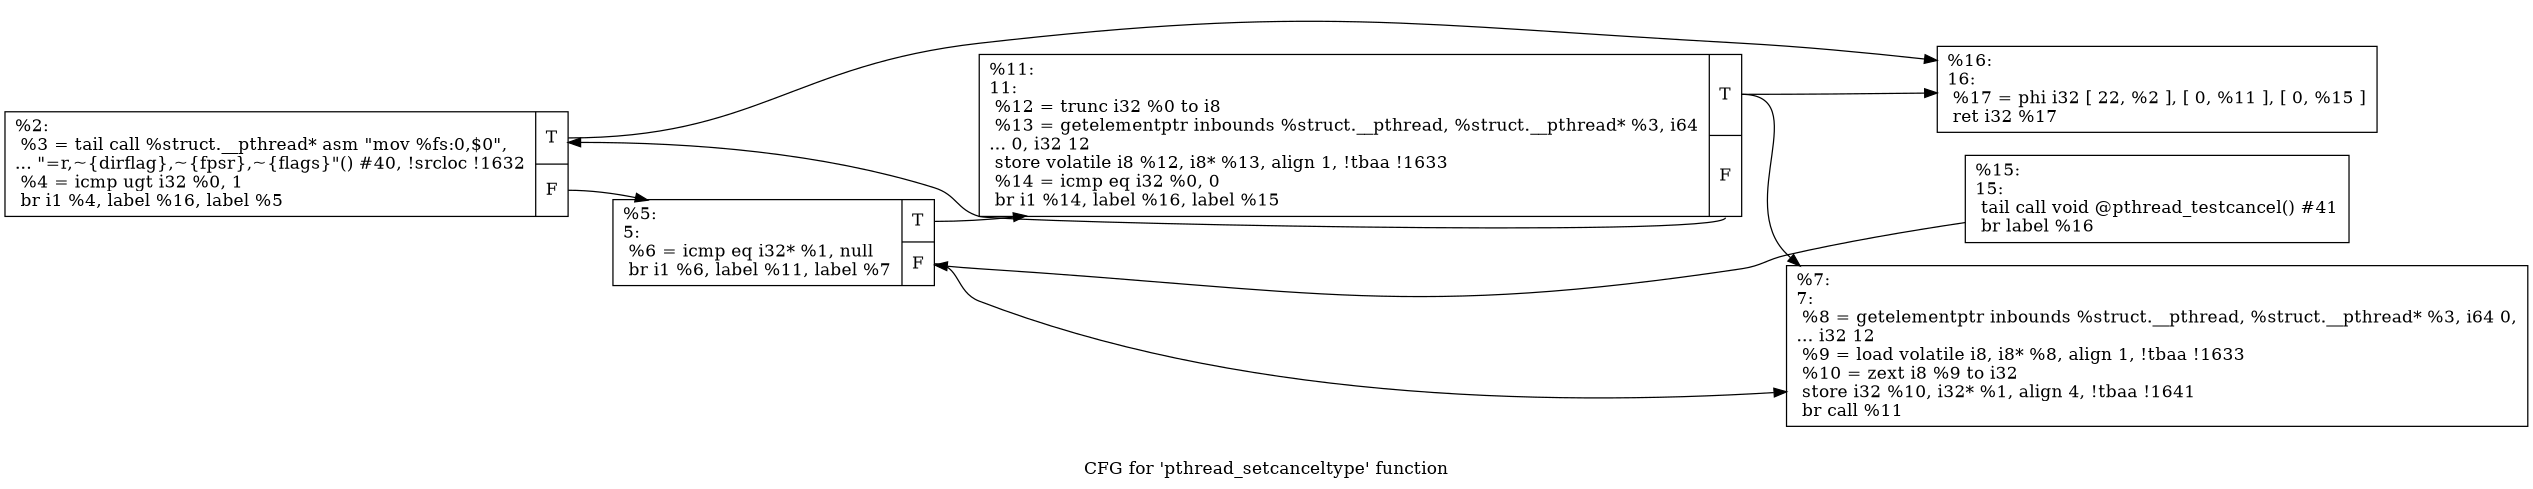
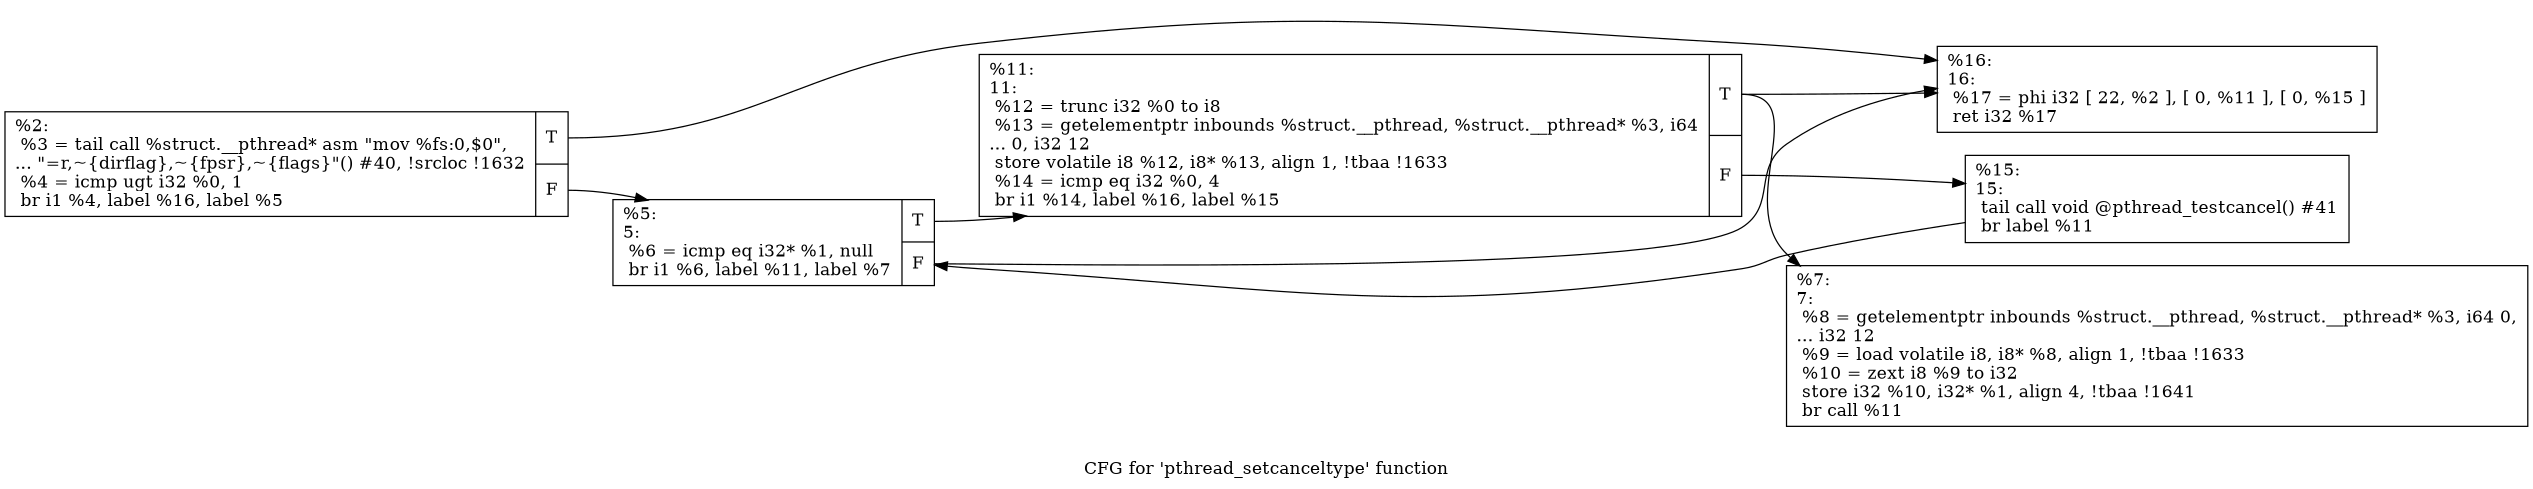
node "%11:": text "%14 = icmp eq i32 %0, 0" -> "%14 = icmp eq i32 %0, 4"
edge "%11:" -> "%2:": now "%11:" -> "%15:"
node "%15:": text "br label %16" -> "br label %11"
edge "%5:" -> "%7:": now "%5:" -> "%16:"
